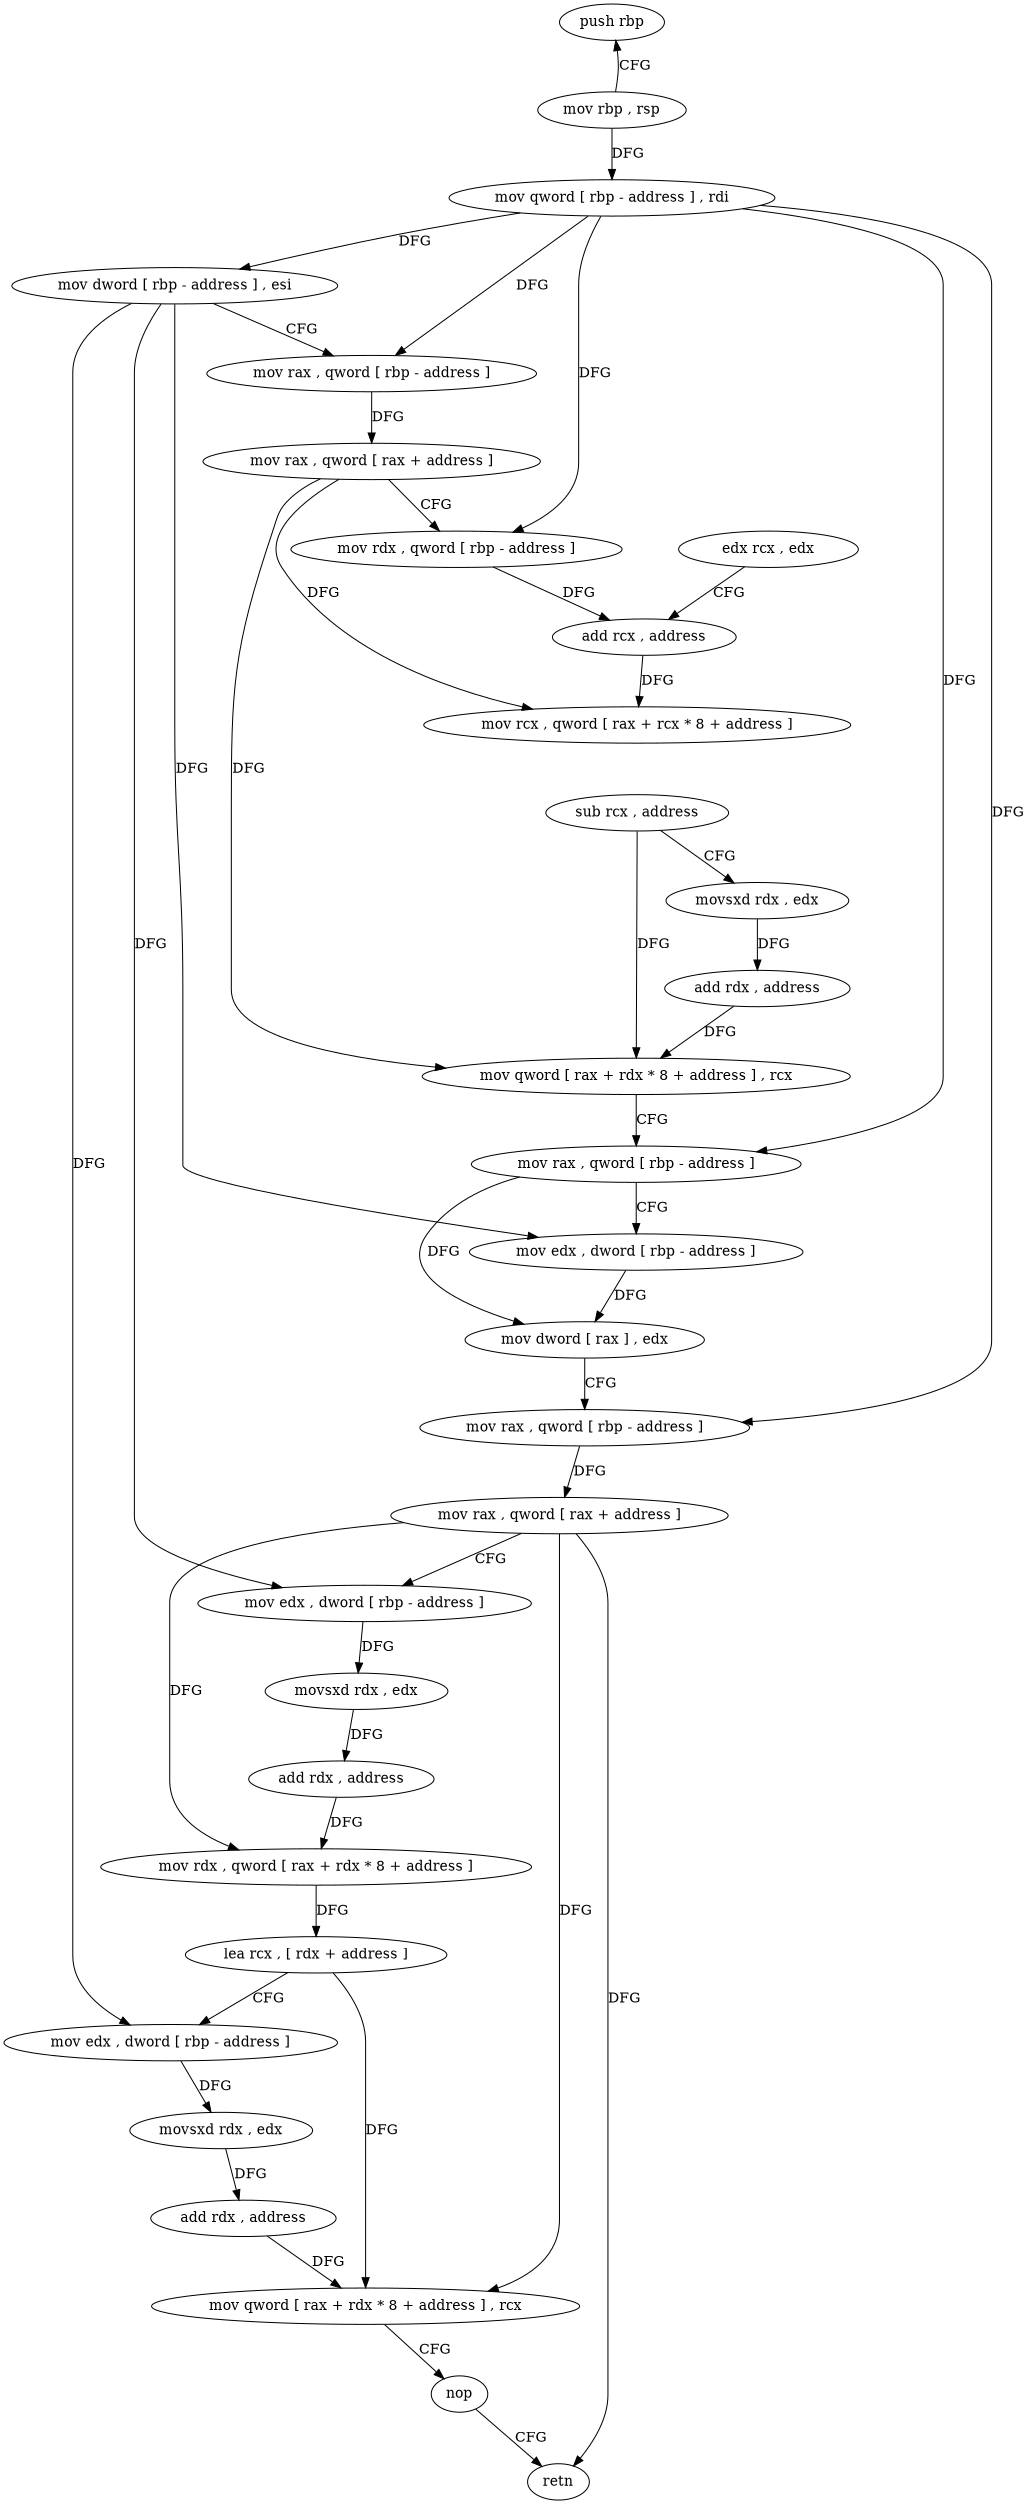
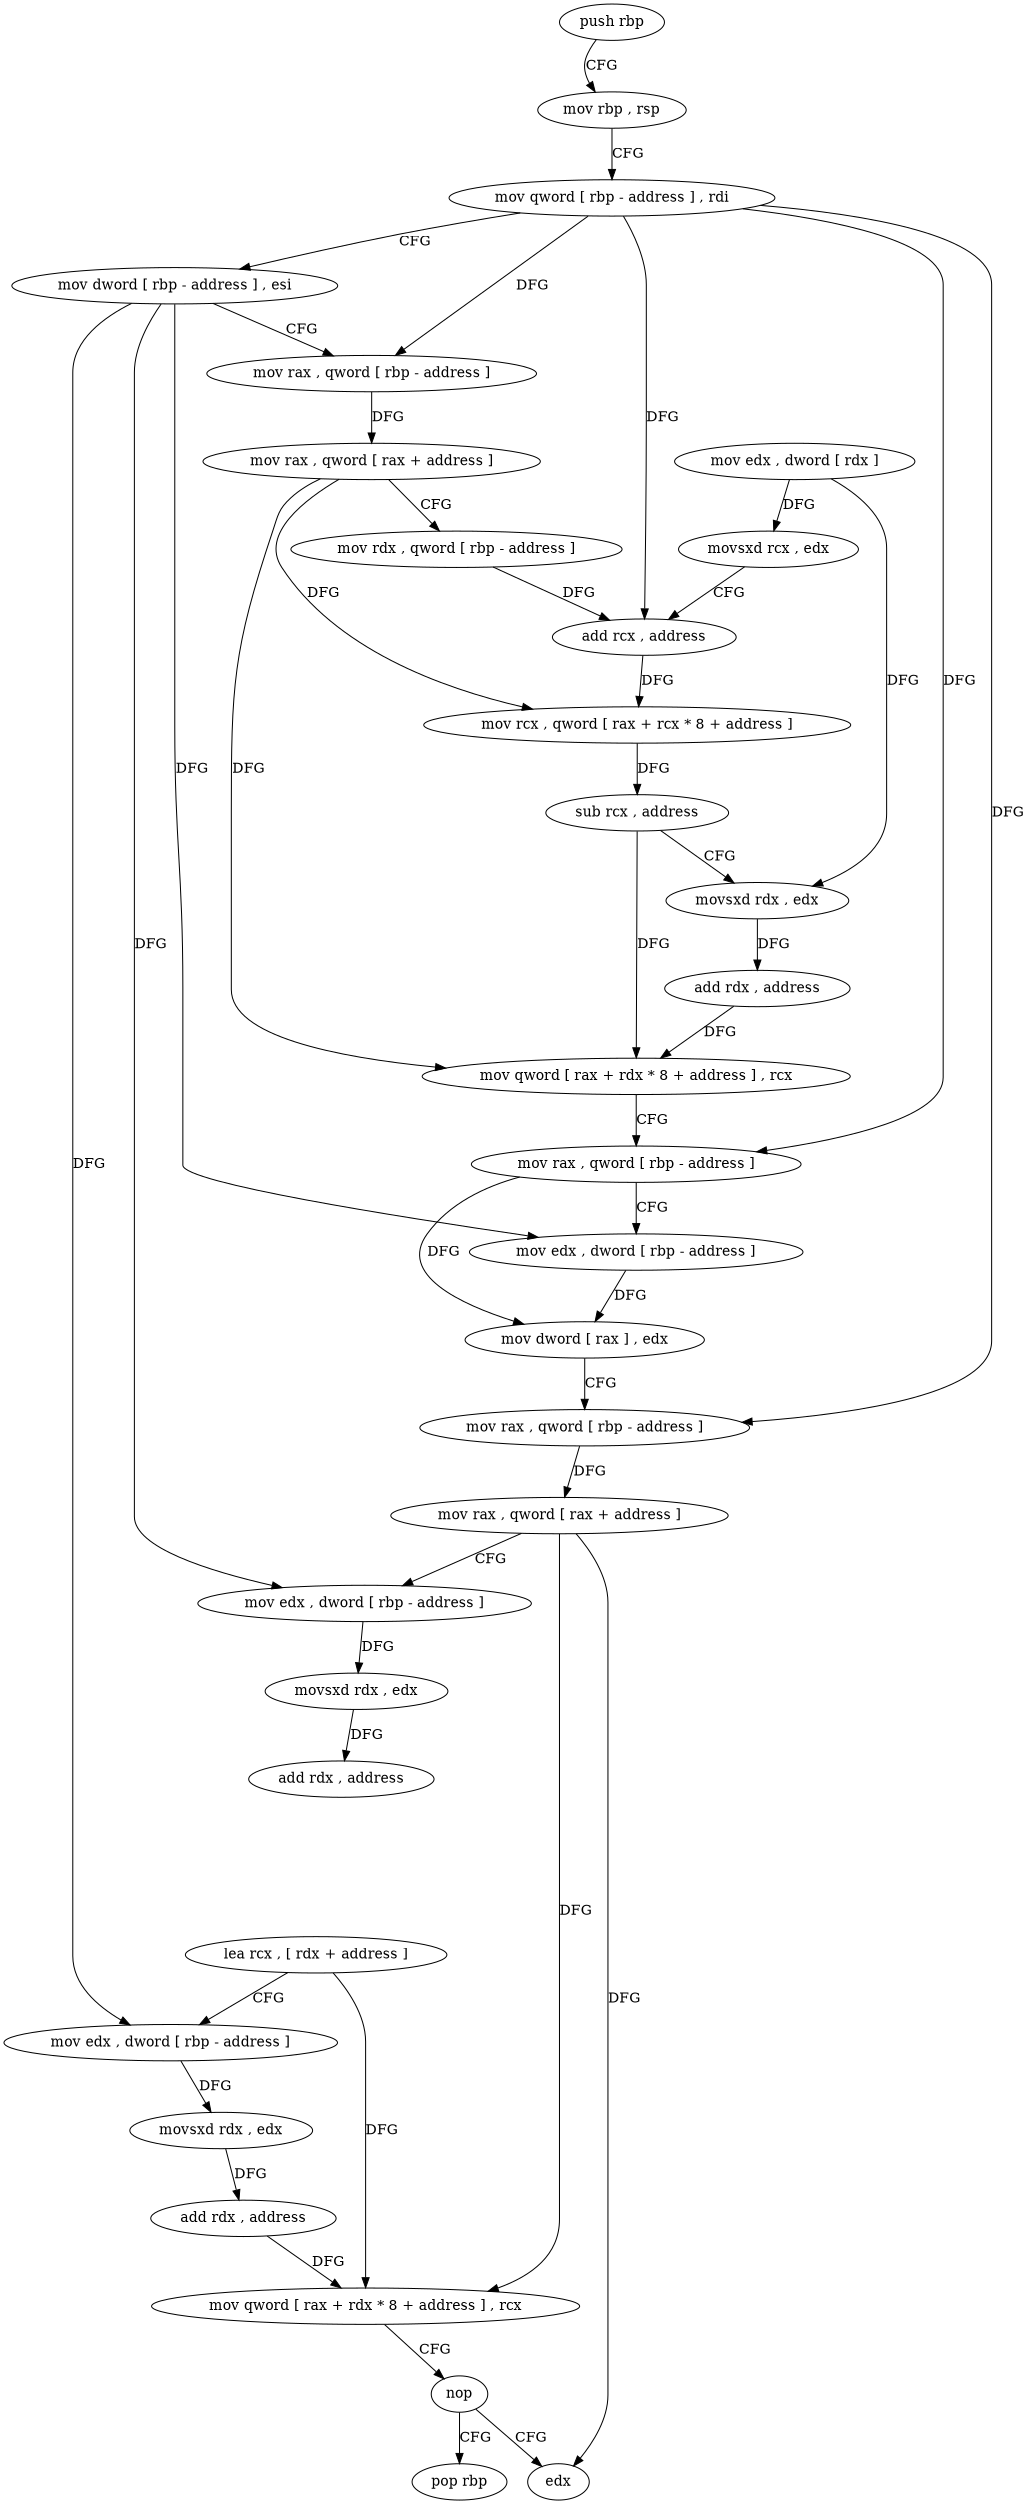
edge "mov rbp , rsp" -> "push rbp": reversed
edge "mov rbp , rsp" -> "mov qword [ rbp - address ] , rdi": label "DFG" -> "CFG"
edge "mov qword [ rbp - address ] , rdi" -> "mov dword [ rbp - address ] , esi": label "DFG" -> "CFG"
edge "mov qword [ rbp - address ] , rdi" -> "mov rdx , qword [ rbp - address ]": now "mov qword [ rbp - address ] , rdi" -> "add rcx , address"
node "mov edx , dword [ rdx ]": added
node "edx rcx , edx": label "edx rcx , edx" -> "movsxd rcx , edx"
edge "mov rcx , qword [ rax + rcx * 8 + address ]" -> "sub rcx , address": added, label "DFG"
node "mov rdx , qword [ rax + rdx * 8 + address ]": removed
node "pop rbp": added
node "retn": label "retn" -> "edx"
